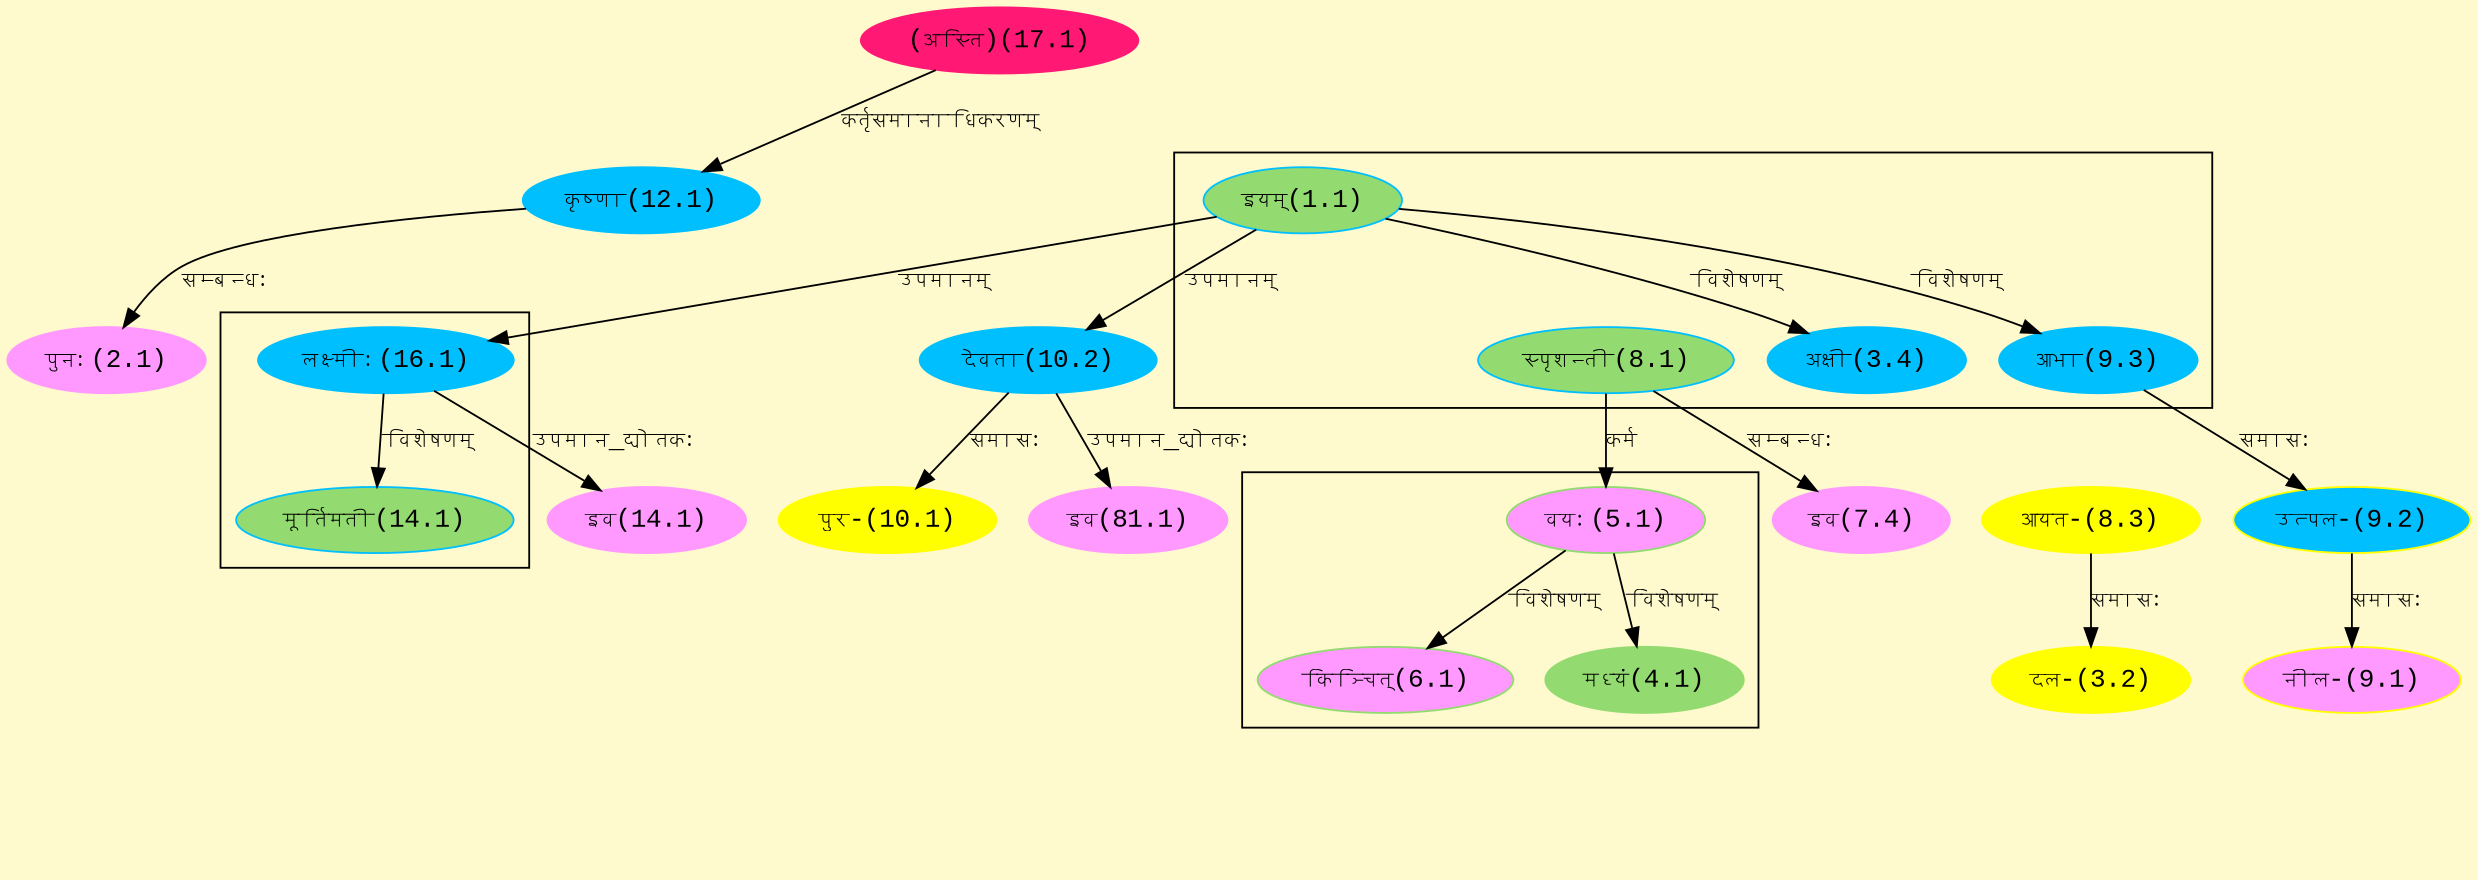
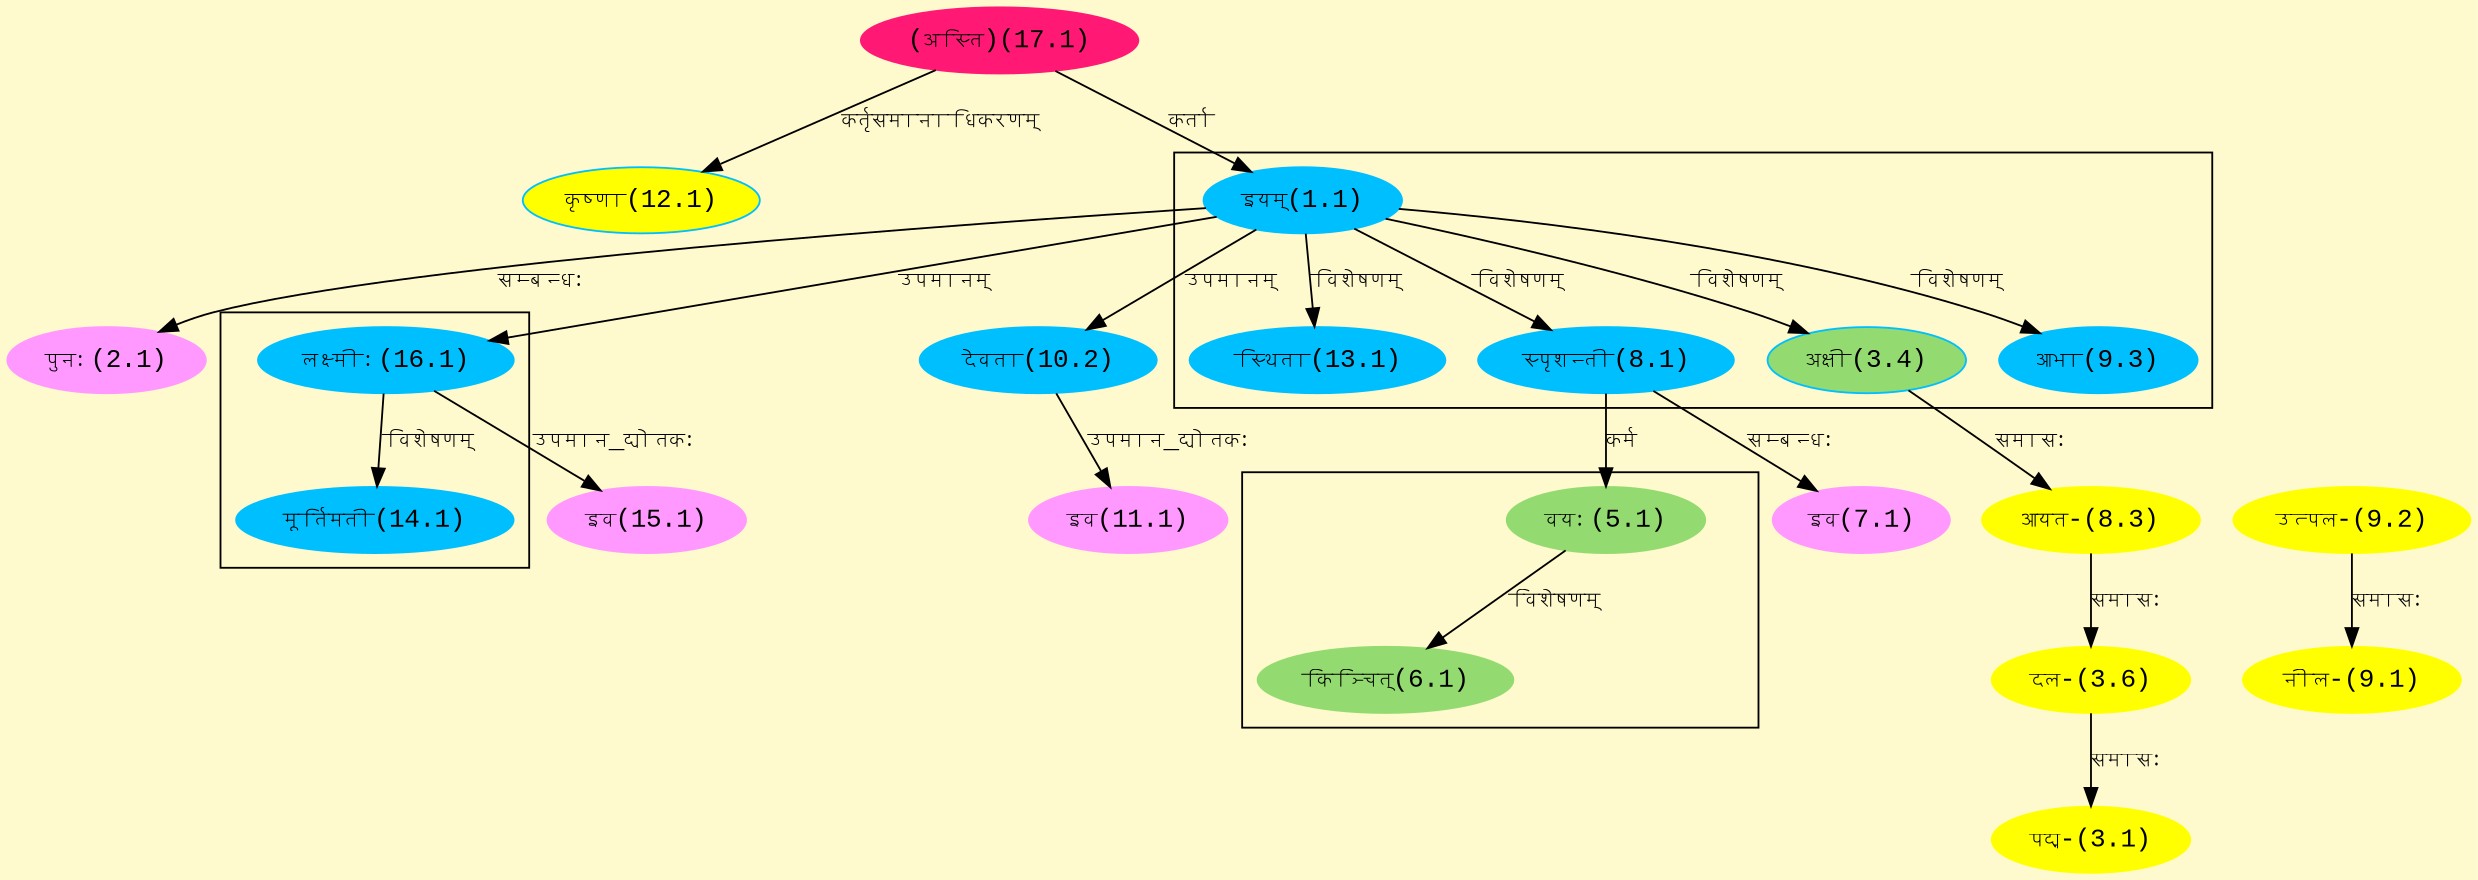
edge "(अस्ति)(17.1)" -> "इयम्(1.1)": added, label "कर्ता"
node "कृष्णा(12.1)": fillcolor #00bfff -> #ffff00
node "इयम्(1.1)": fillcolor #93db70 -> #00bfff
edge "कृष्णा(12.1)" -> "पुनः(2.1)": now "इयम्(1.1)" -> "पुनः(2.1)"
edge "इयम्(1.1)" -> "स्पृशन्ती(8.1)": added, label "विशेषणम्"
node "स्थिता(13.1)": added
node "स्पृशन्ती(8.1)": fillcolor #93db70 -> #00bfff
node "अक्षी(3.4)": fillcolor #00bfff -> #93db70
edge "अक्षी(3.4)" -> "आयत-(8.3)": added, label "समासः"
edge "आभा(9.3)" -> "उत्पल-(9.2)": removed, label "समासः"
node "मूर्तिमती(14.1)": fillcolor #93db70 -> #00bfff
node "इव(14.1)": label "इव(14.1)" -> "इव(15.1)"
node "पुर-(10.1)": removed
node "इव(81.1)": label "इव(81.1)" -> "इव(11.1)"
node "वयः(5.1)": fillcolor #ff99ff -> #93db70
node "इव(7.4)": label "इव(7.4)" -> "इव(7.1)"
node "उत्पल-(9.2)": fillcolor #00bfff -> #ffff00
node "किञ्चित्(6.1)": fillcolor #ff99ff -> #93db70
node "मध्यं(4.1)": removed
node "दल-(3.2)": label "दल-(3.2)" -> "दल-(3.6)"
node "नील-(9.1)": fillcolor #ff99ff -> #ffff00
node "पद्म-(3.1)": added
